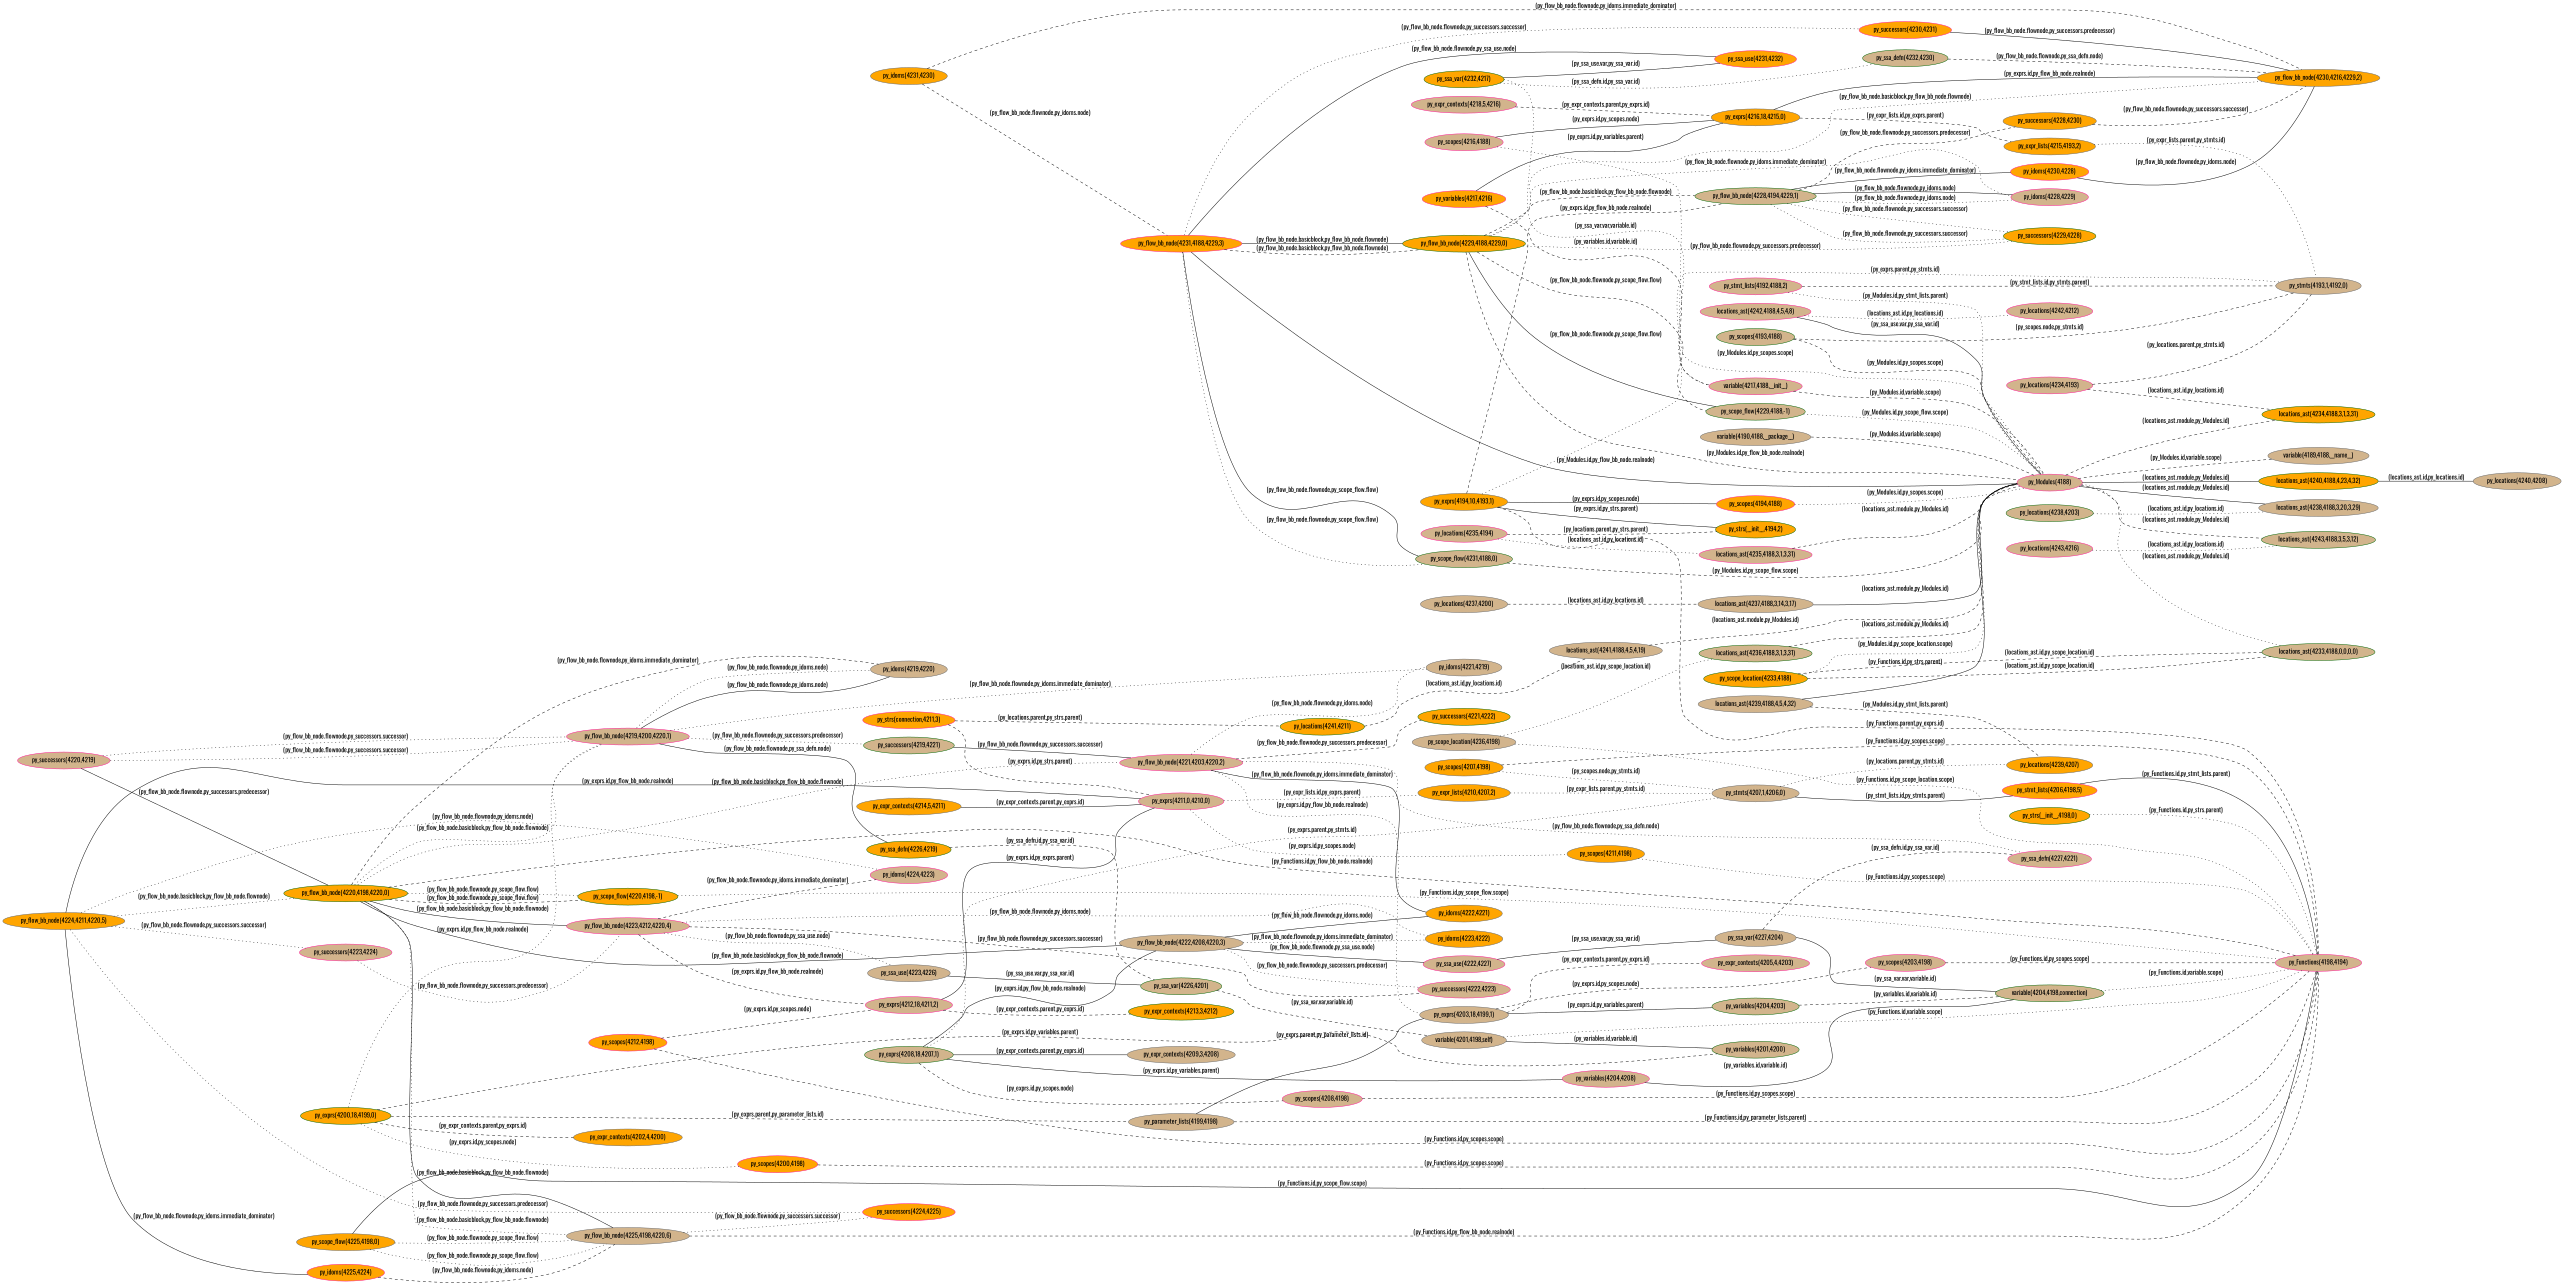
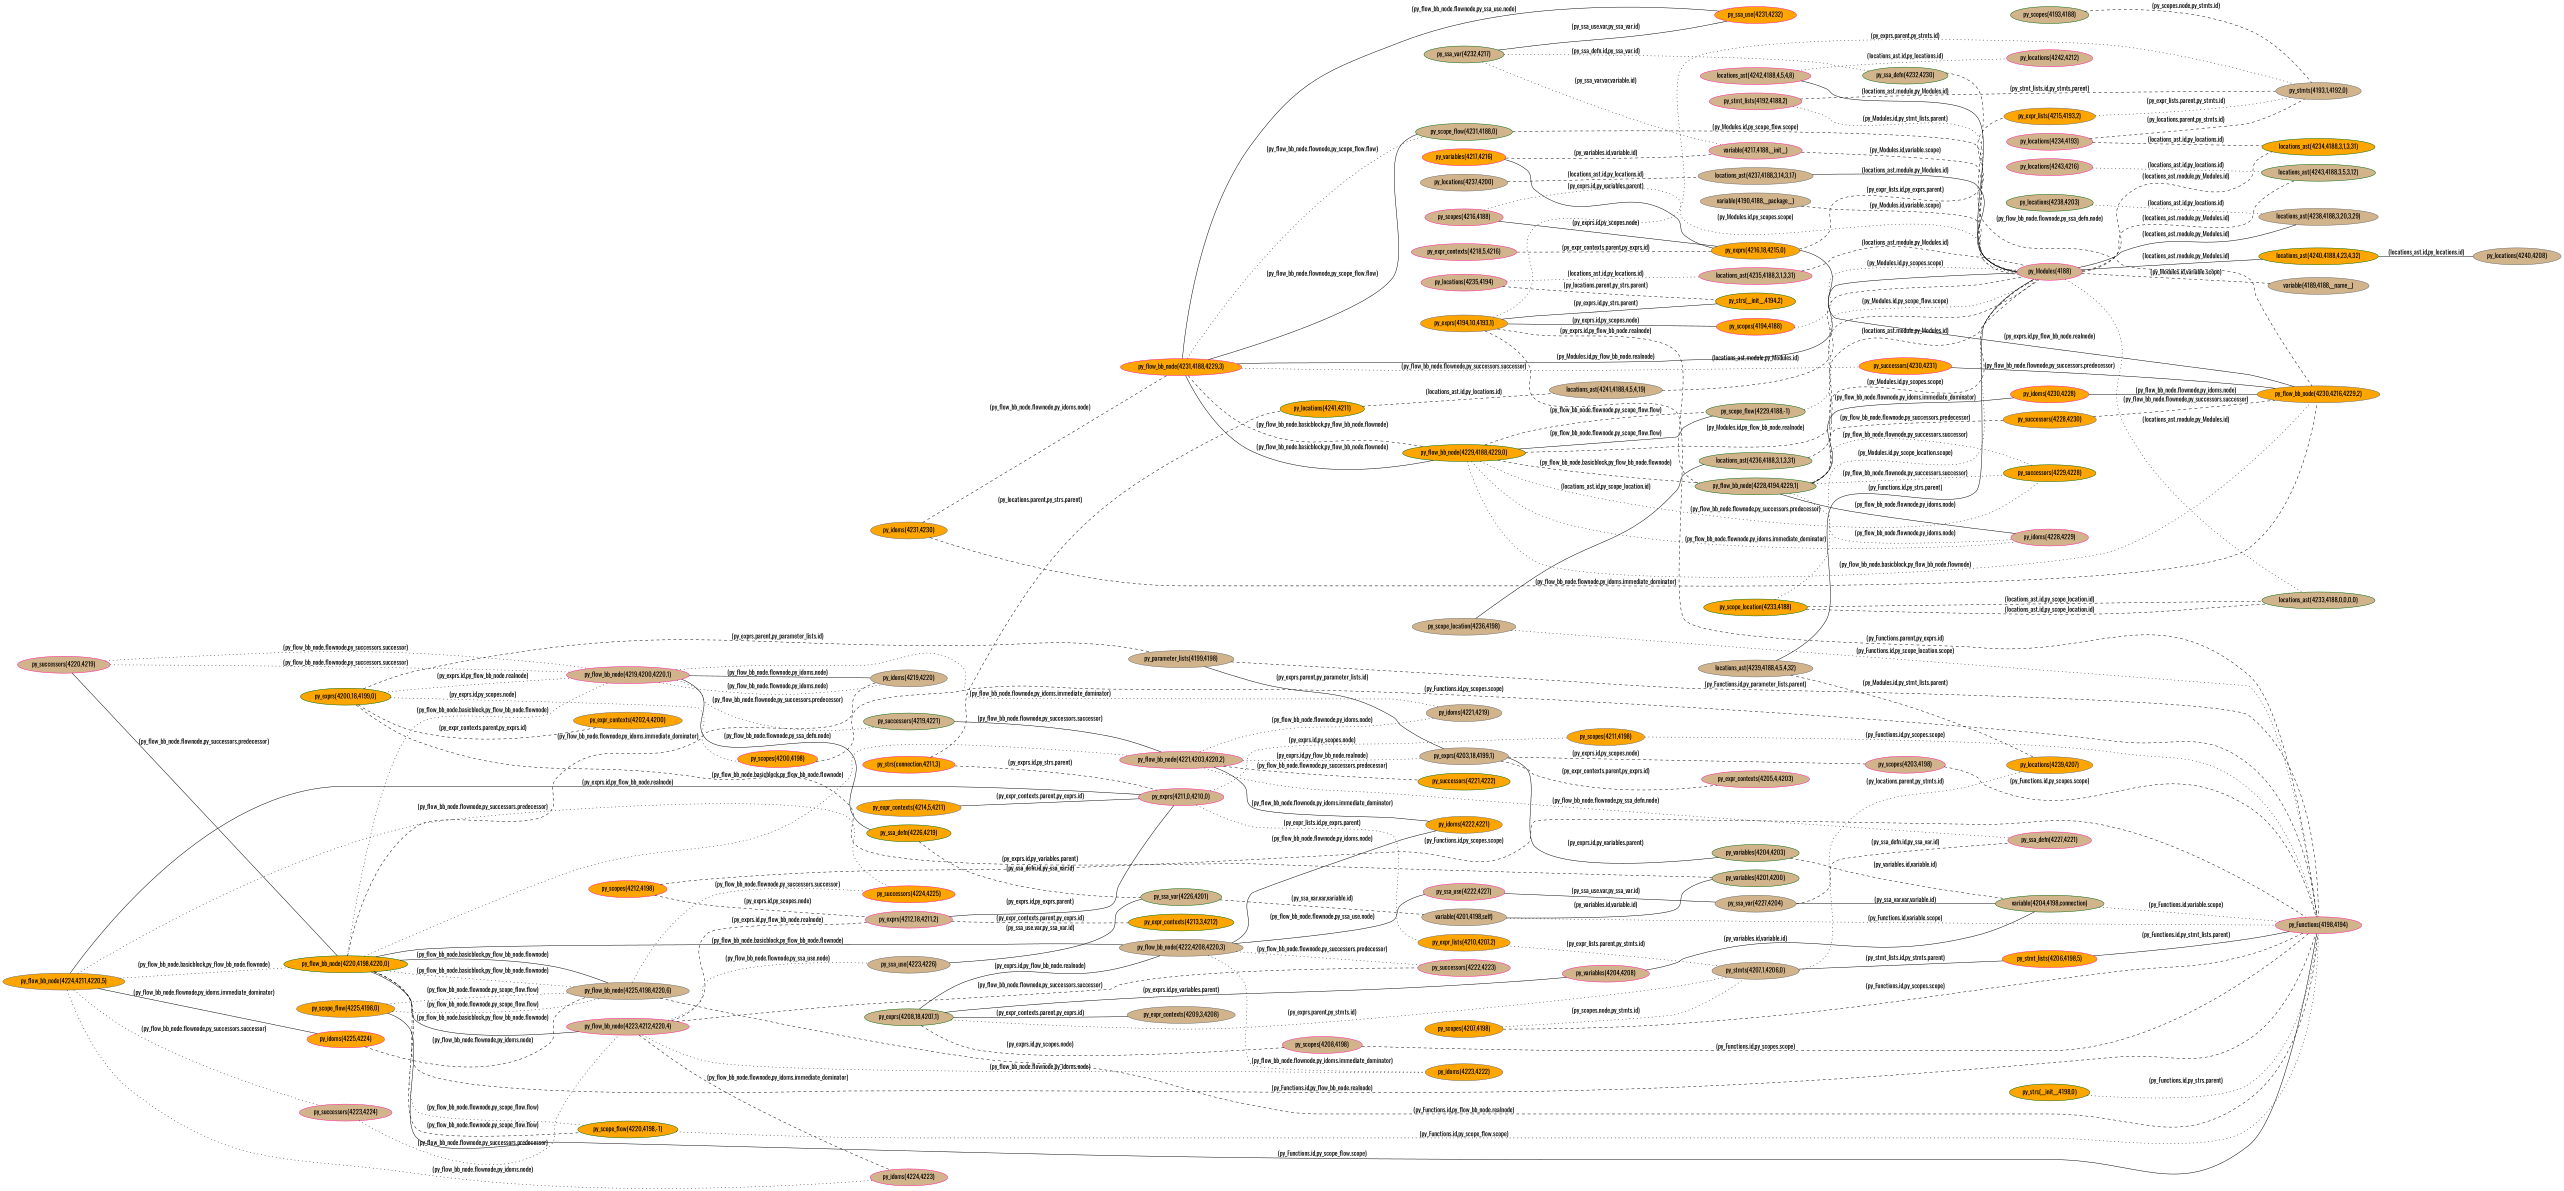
node "py_ssa_var(4232,4217)": fillcolor orange -> tan
edge "locations_ast(4242,4188,4,5,4,8)" -- "py_Modules(4188)": label "(py_ssa_use.var,py_ssa_var.id)" -> "(locations_ast.module,py_Modules.id)"
edge "py_scopes(4193,4188)" -- "py_Modules(4188)": now "py_flow_bb_node(4228,4194,4229,1)" -- "py_Modules(4188)"
edge "locations_ast(4236,4188,3,1,3,31)" -- "py_scope_location(4236,4198)": style dotted -> solid
